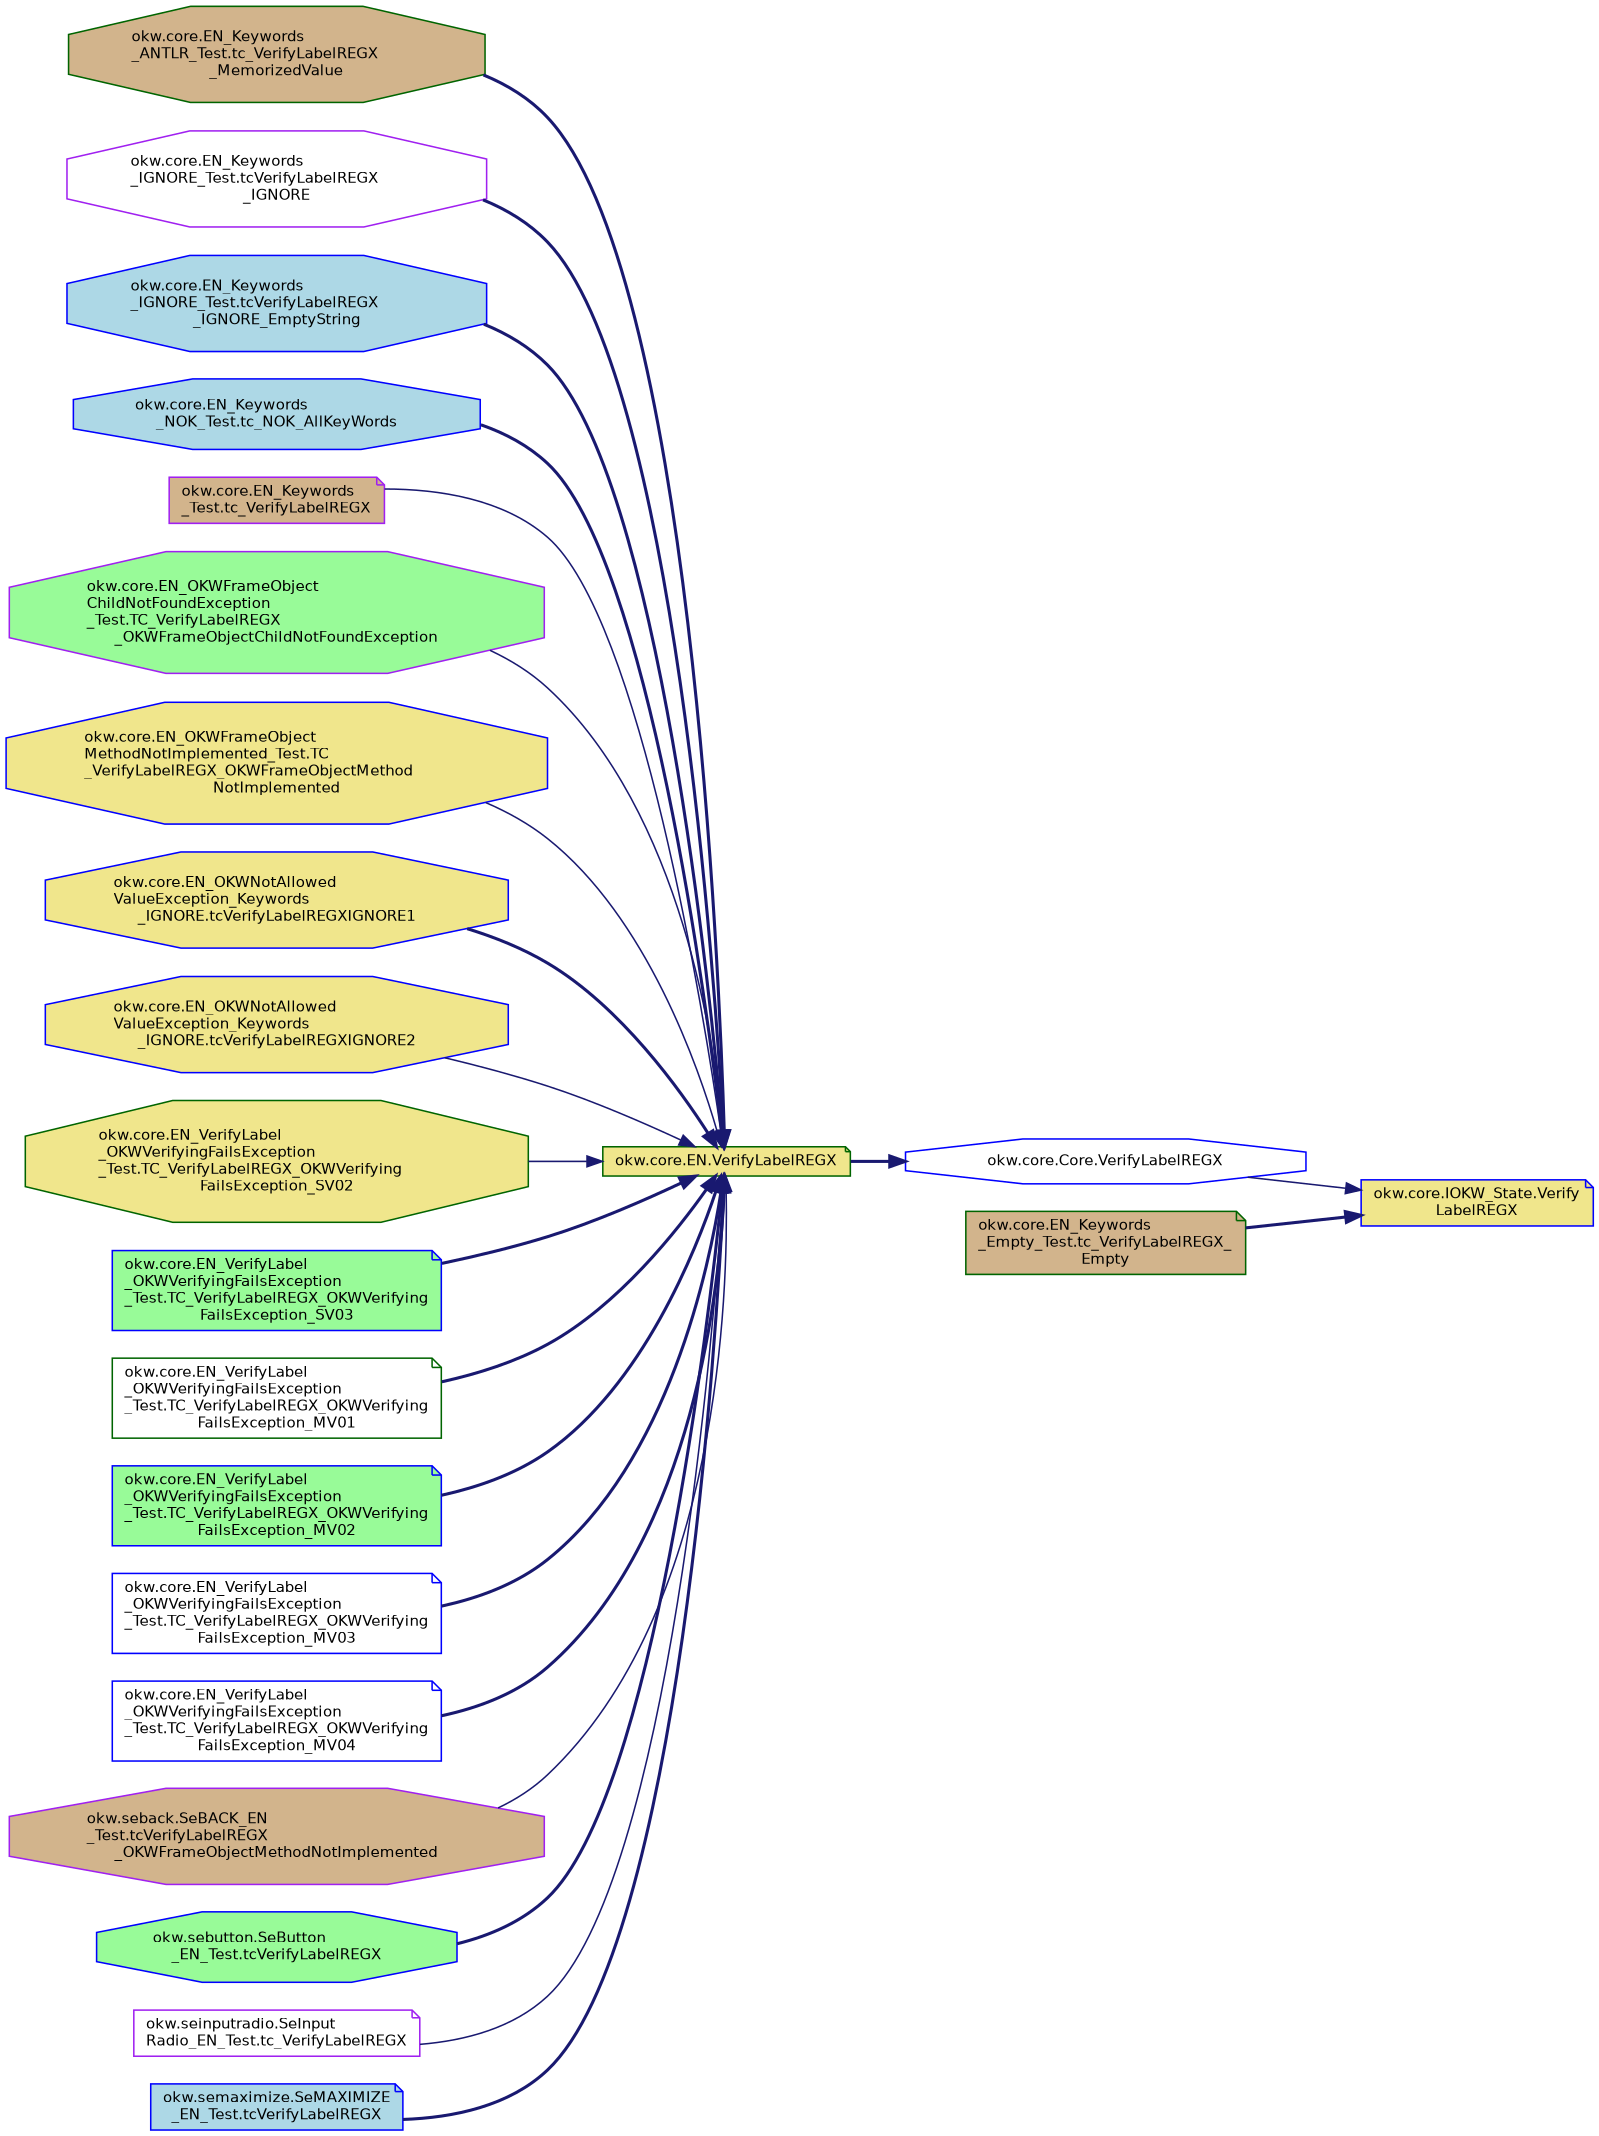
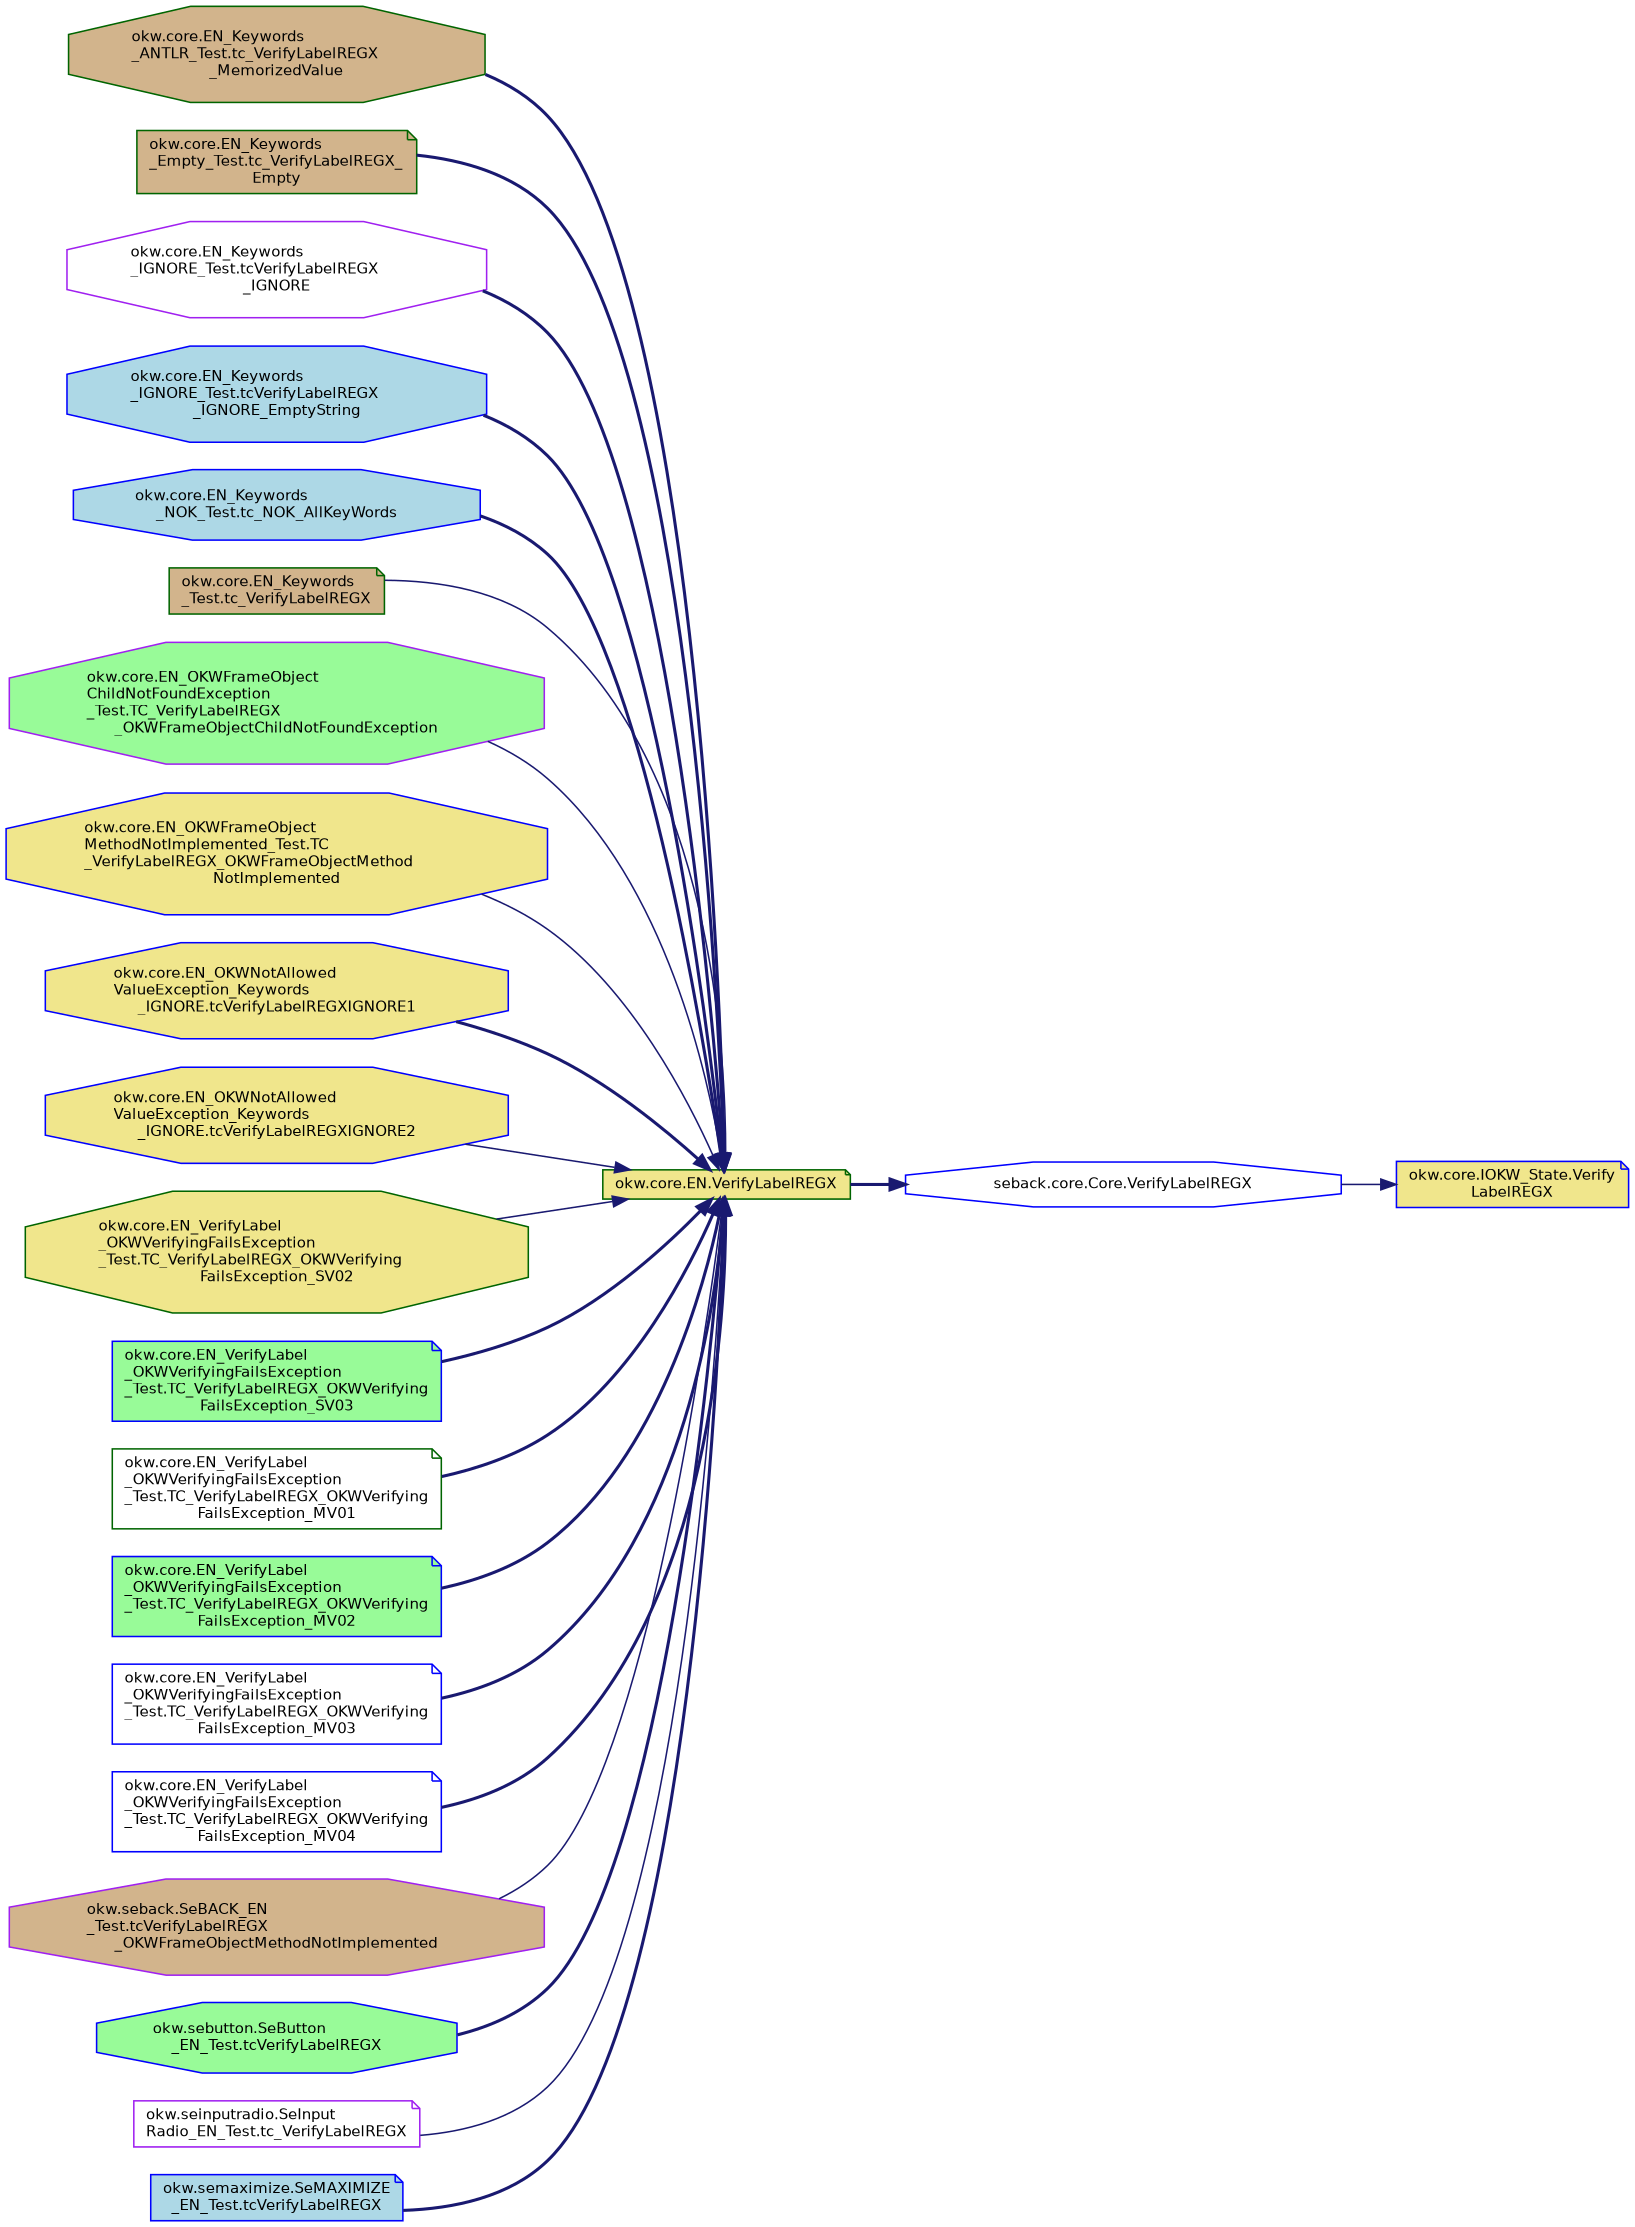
node "okw.core.EN_Keywords _Test.tc_VerifyLabelREGX": color purple -> darkgreen
node "okw.core.Core.VerifyLabelREGX": label "okw.core.Core.VerifyLabelREGX" -> "seback.core.Core.VerifyLabelREGX"
edge "okw.core.EN_Keywords _Empty_Test.tc_VerifyLabelREGX_ Empty" -> "okw.core.IOKW_State.Verify LabelREGX": now "okw.core.EN_Keywords _Empty_Test.tc_VerifyLabelREGX_ Empty" -> "okw.core.EN.VerifyLabelREGX"
